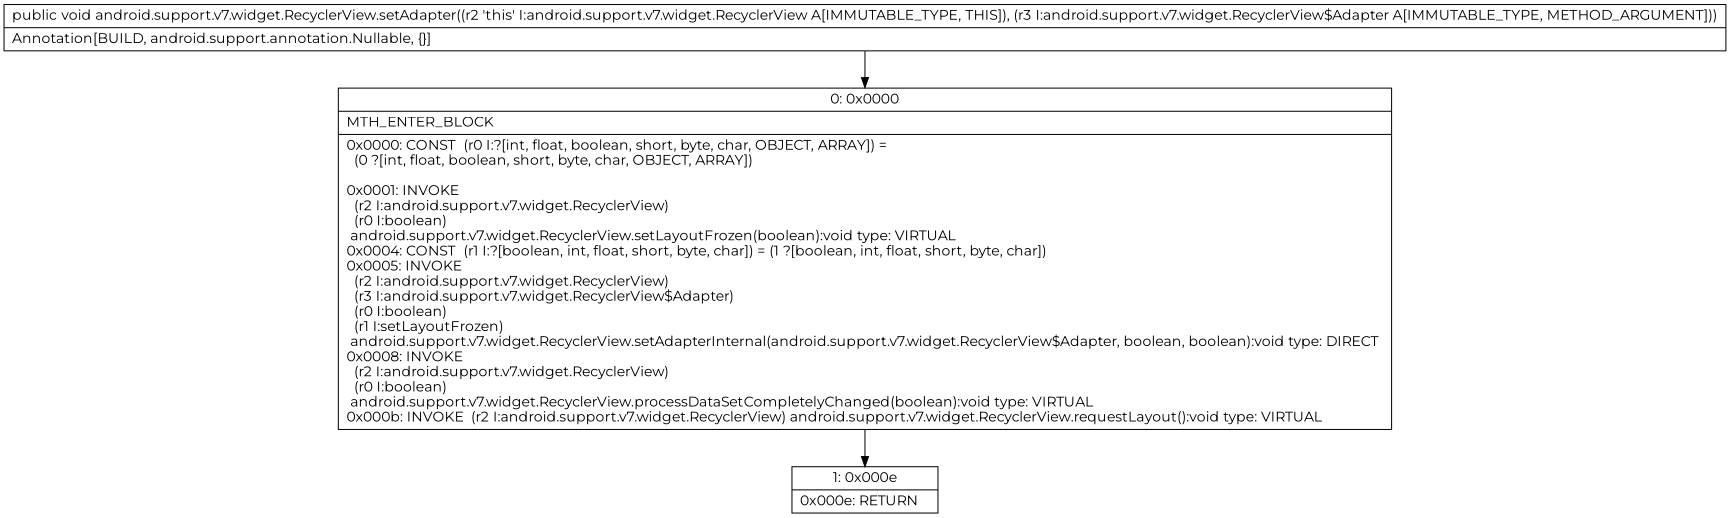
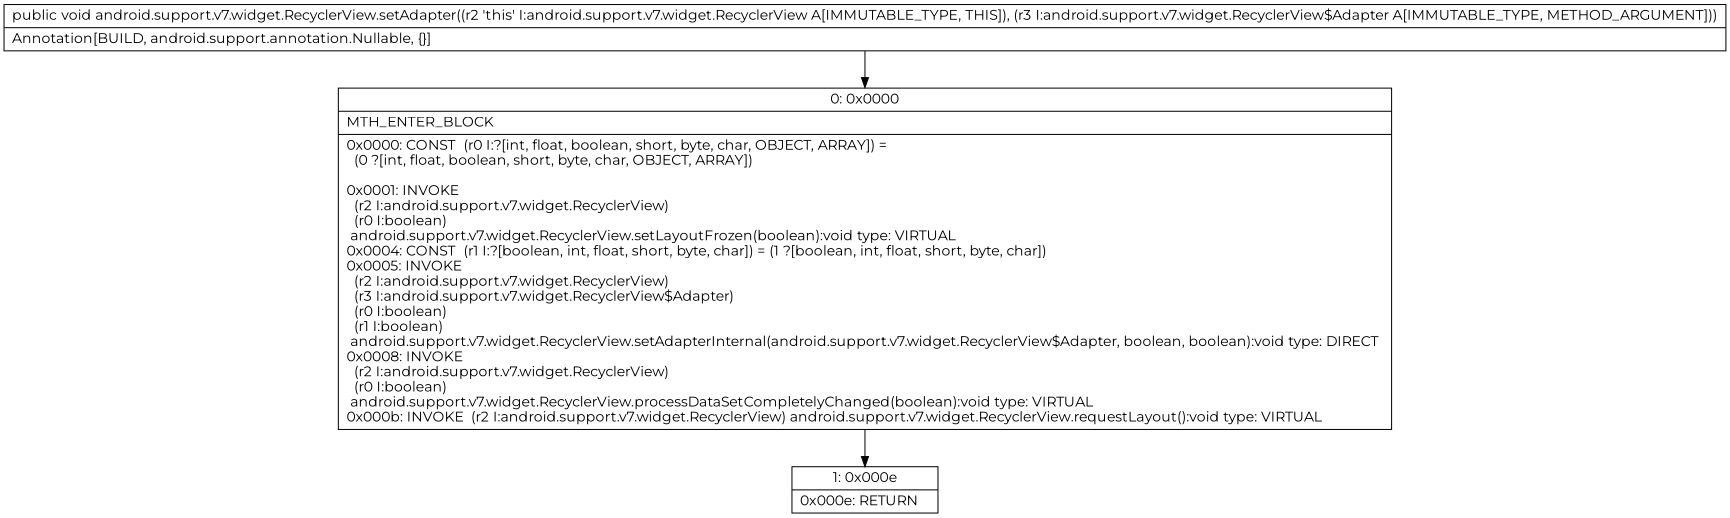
node "0: 0x0000": text "(r1 I:setLayoutFrozen)" -> "(r1 I:boolean)"
